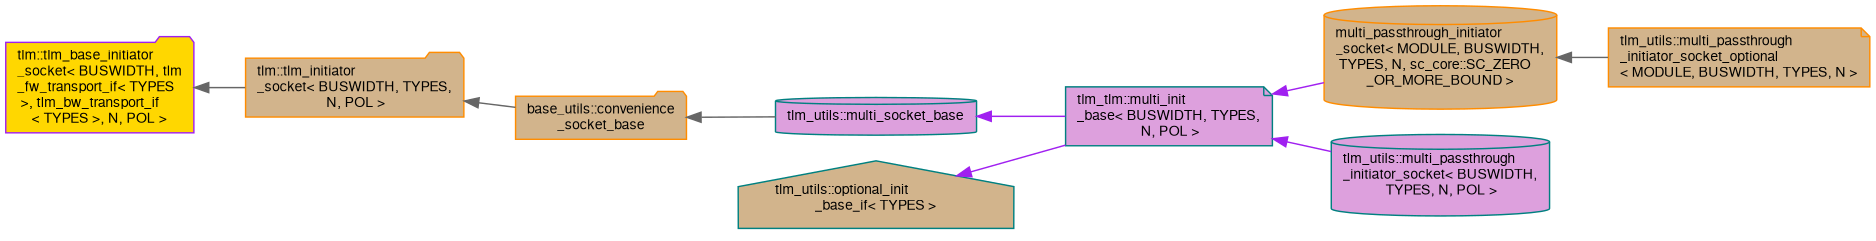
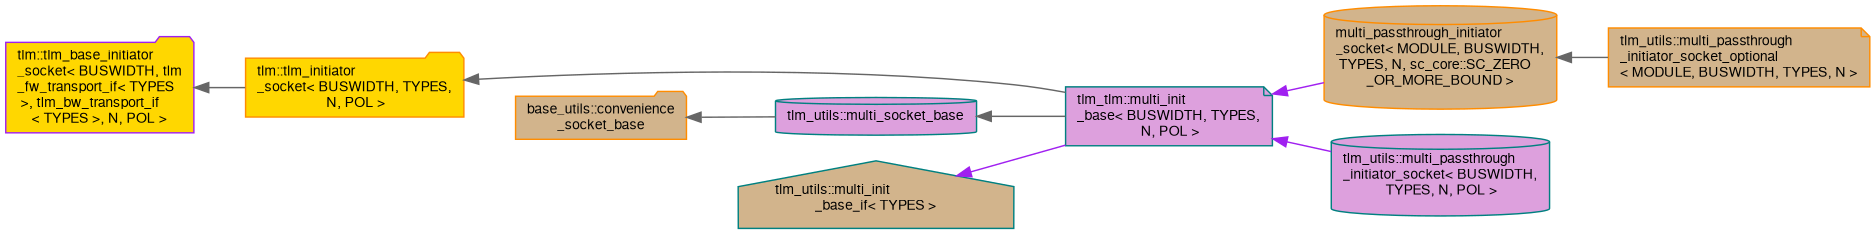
node "tlm::tlm_initiator _socket< BUSWIDTH, TYPES, N, POL >": fillcolor tan -> gold
edge "base_utils::convenience _socket_base" -> "tlm::tlm_initiator _socket< BUSWIDTH, TYPES, N, POL >": now "tlm_tlm::multi_init _base< BUSWIDTH, TYPES, N, POL >" -> "tlm::tlm_initiator _socket< BUSWIDTH, TYPES, N, POL >"
edge "tlm_tlm::multi_init _base< BUSWIDTH, TYPES, N, POL >" -> "tlm_utils::multi_socket_base": color purple -> gray40
node "tlm_utils::optional_init _base_if< TYPES >": label "tlm_utils::optional_init _base_if< TYPES >" -> "tlm_utils::multi_init _base_if< TYPES >"
